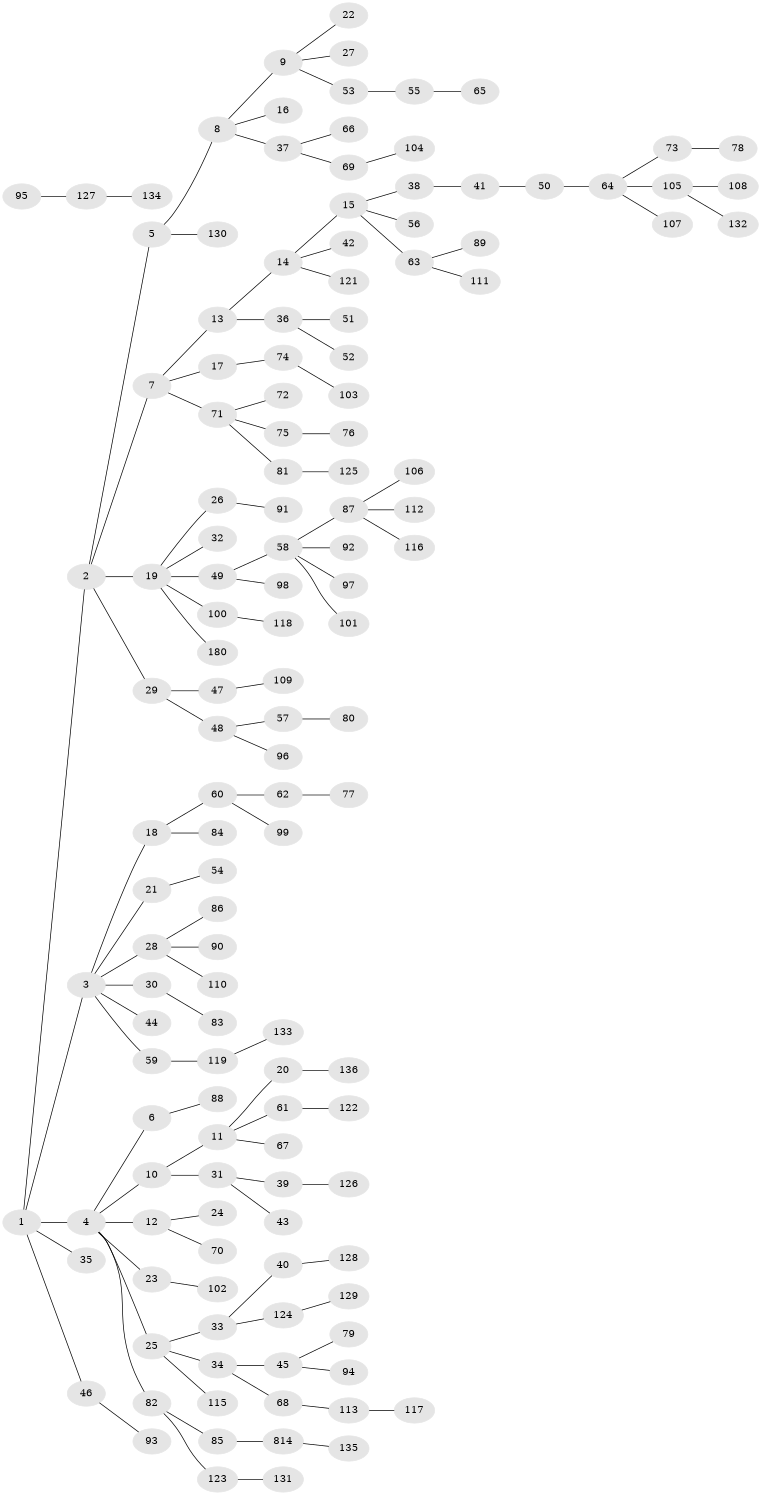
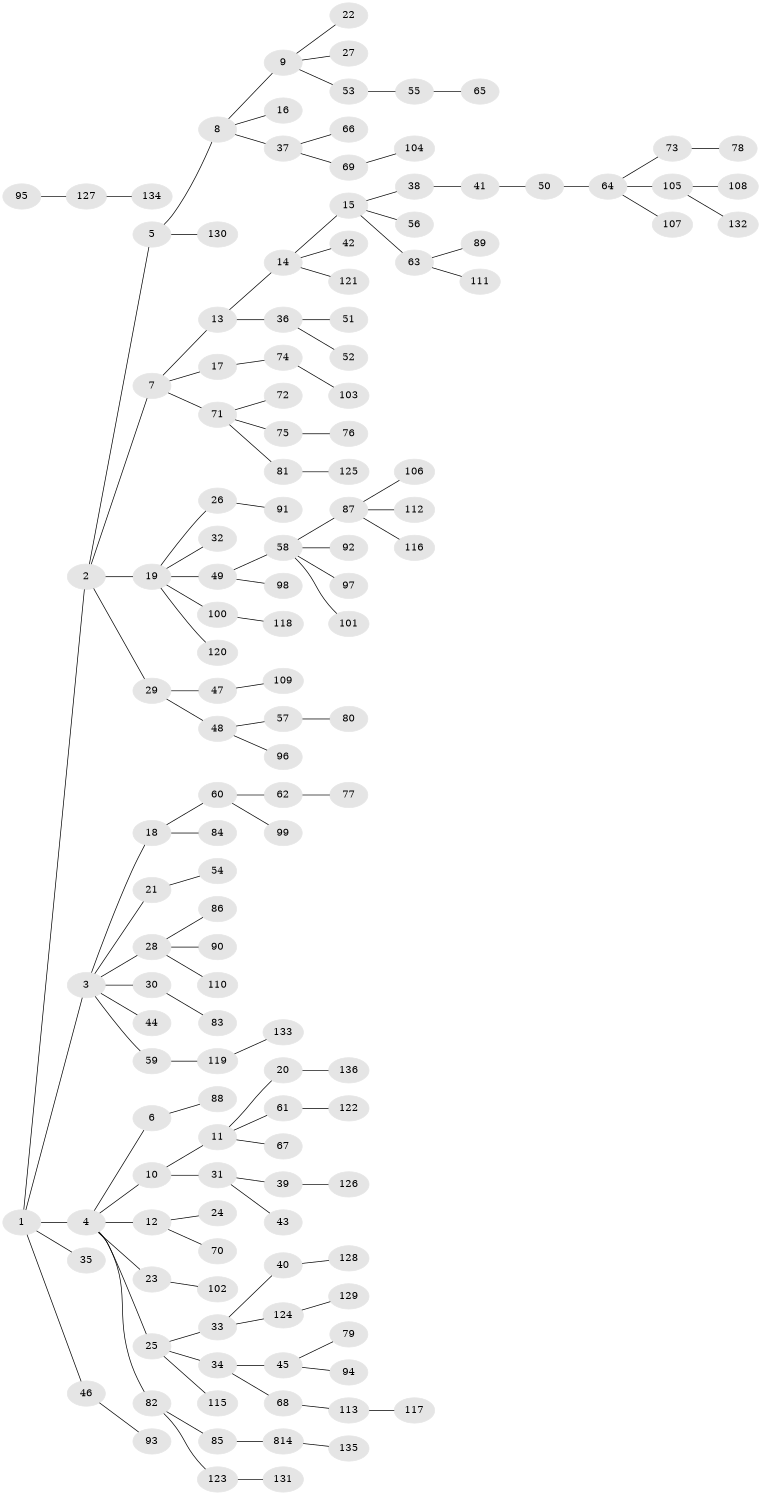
node "180": label "180" -> "120"
